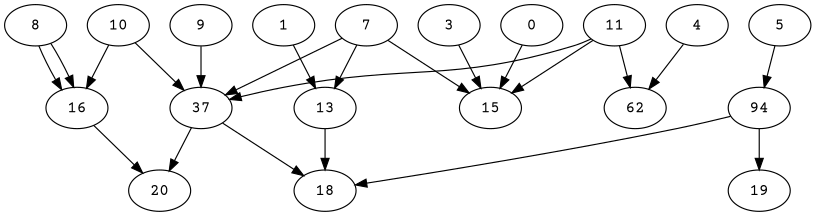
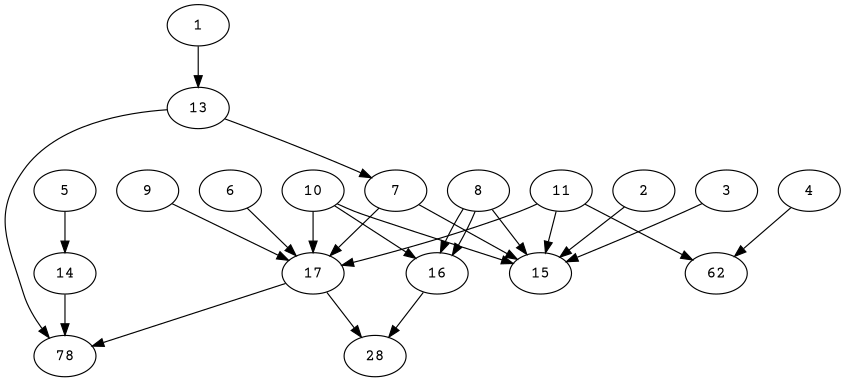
node "0": label "0" -> "2"
edge "7" -> "13": reversed
node "37": label "37" -> "17"
node "94": label "94" -> "14"
node "20": label "20" -> "28"
node "6": added
node "18": label "18" -> "78"
node "19": removed
edge "8" -> "15": added
edge "10" -> "15": added
